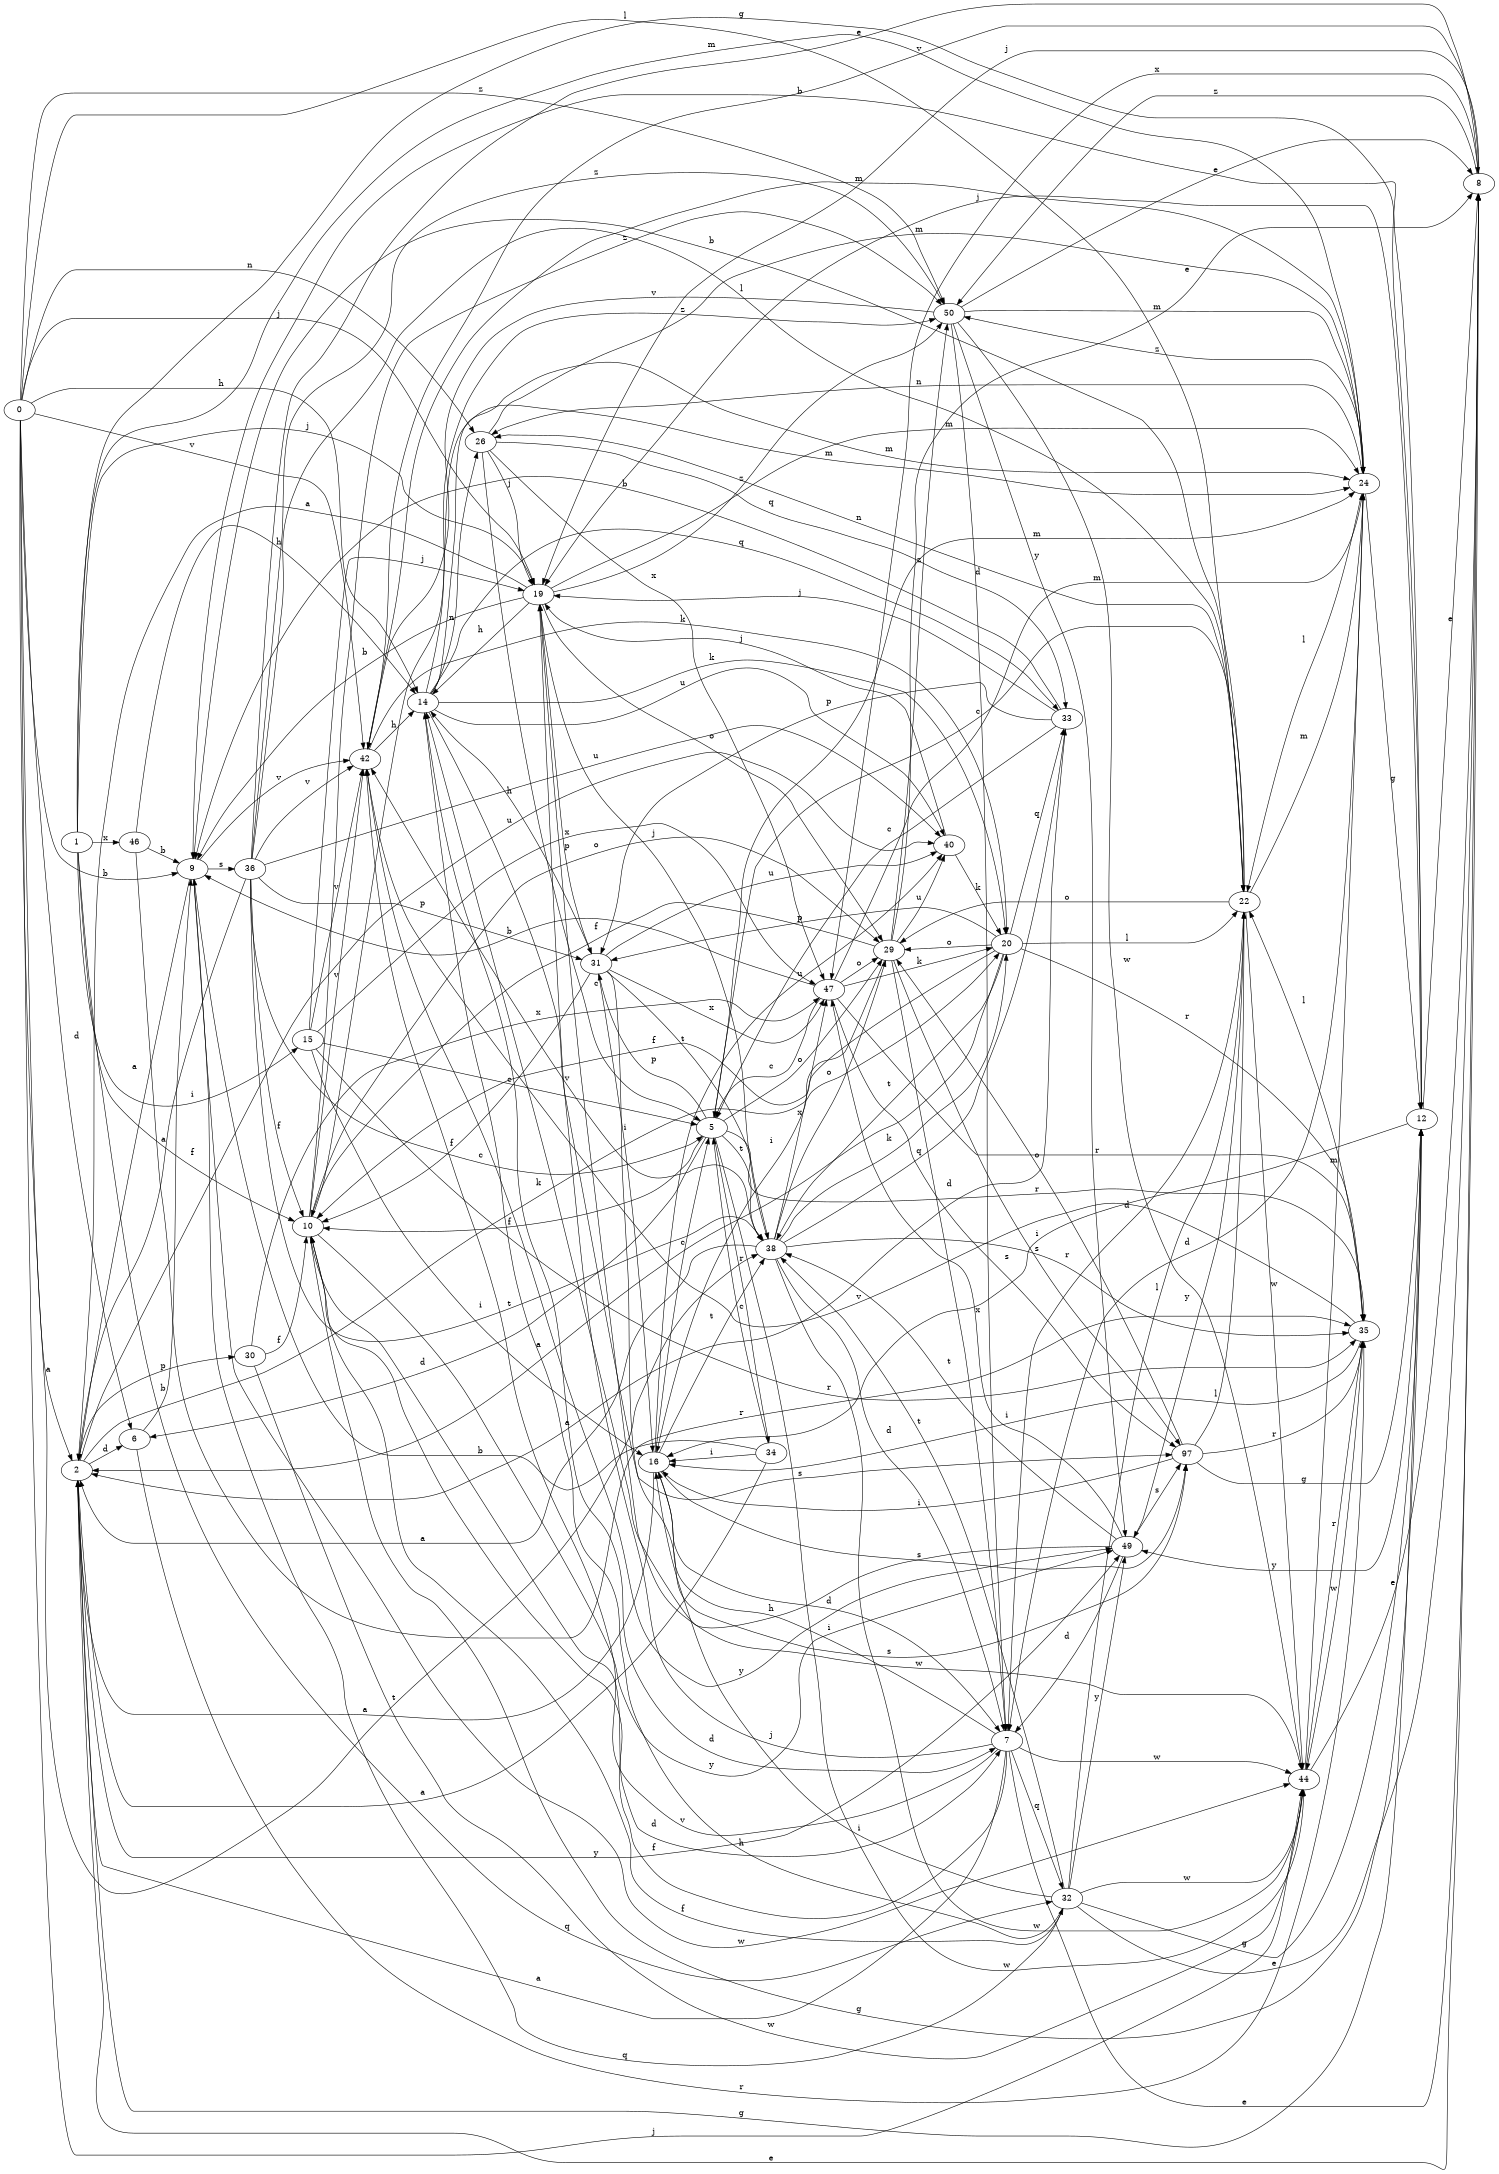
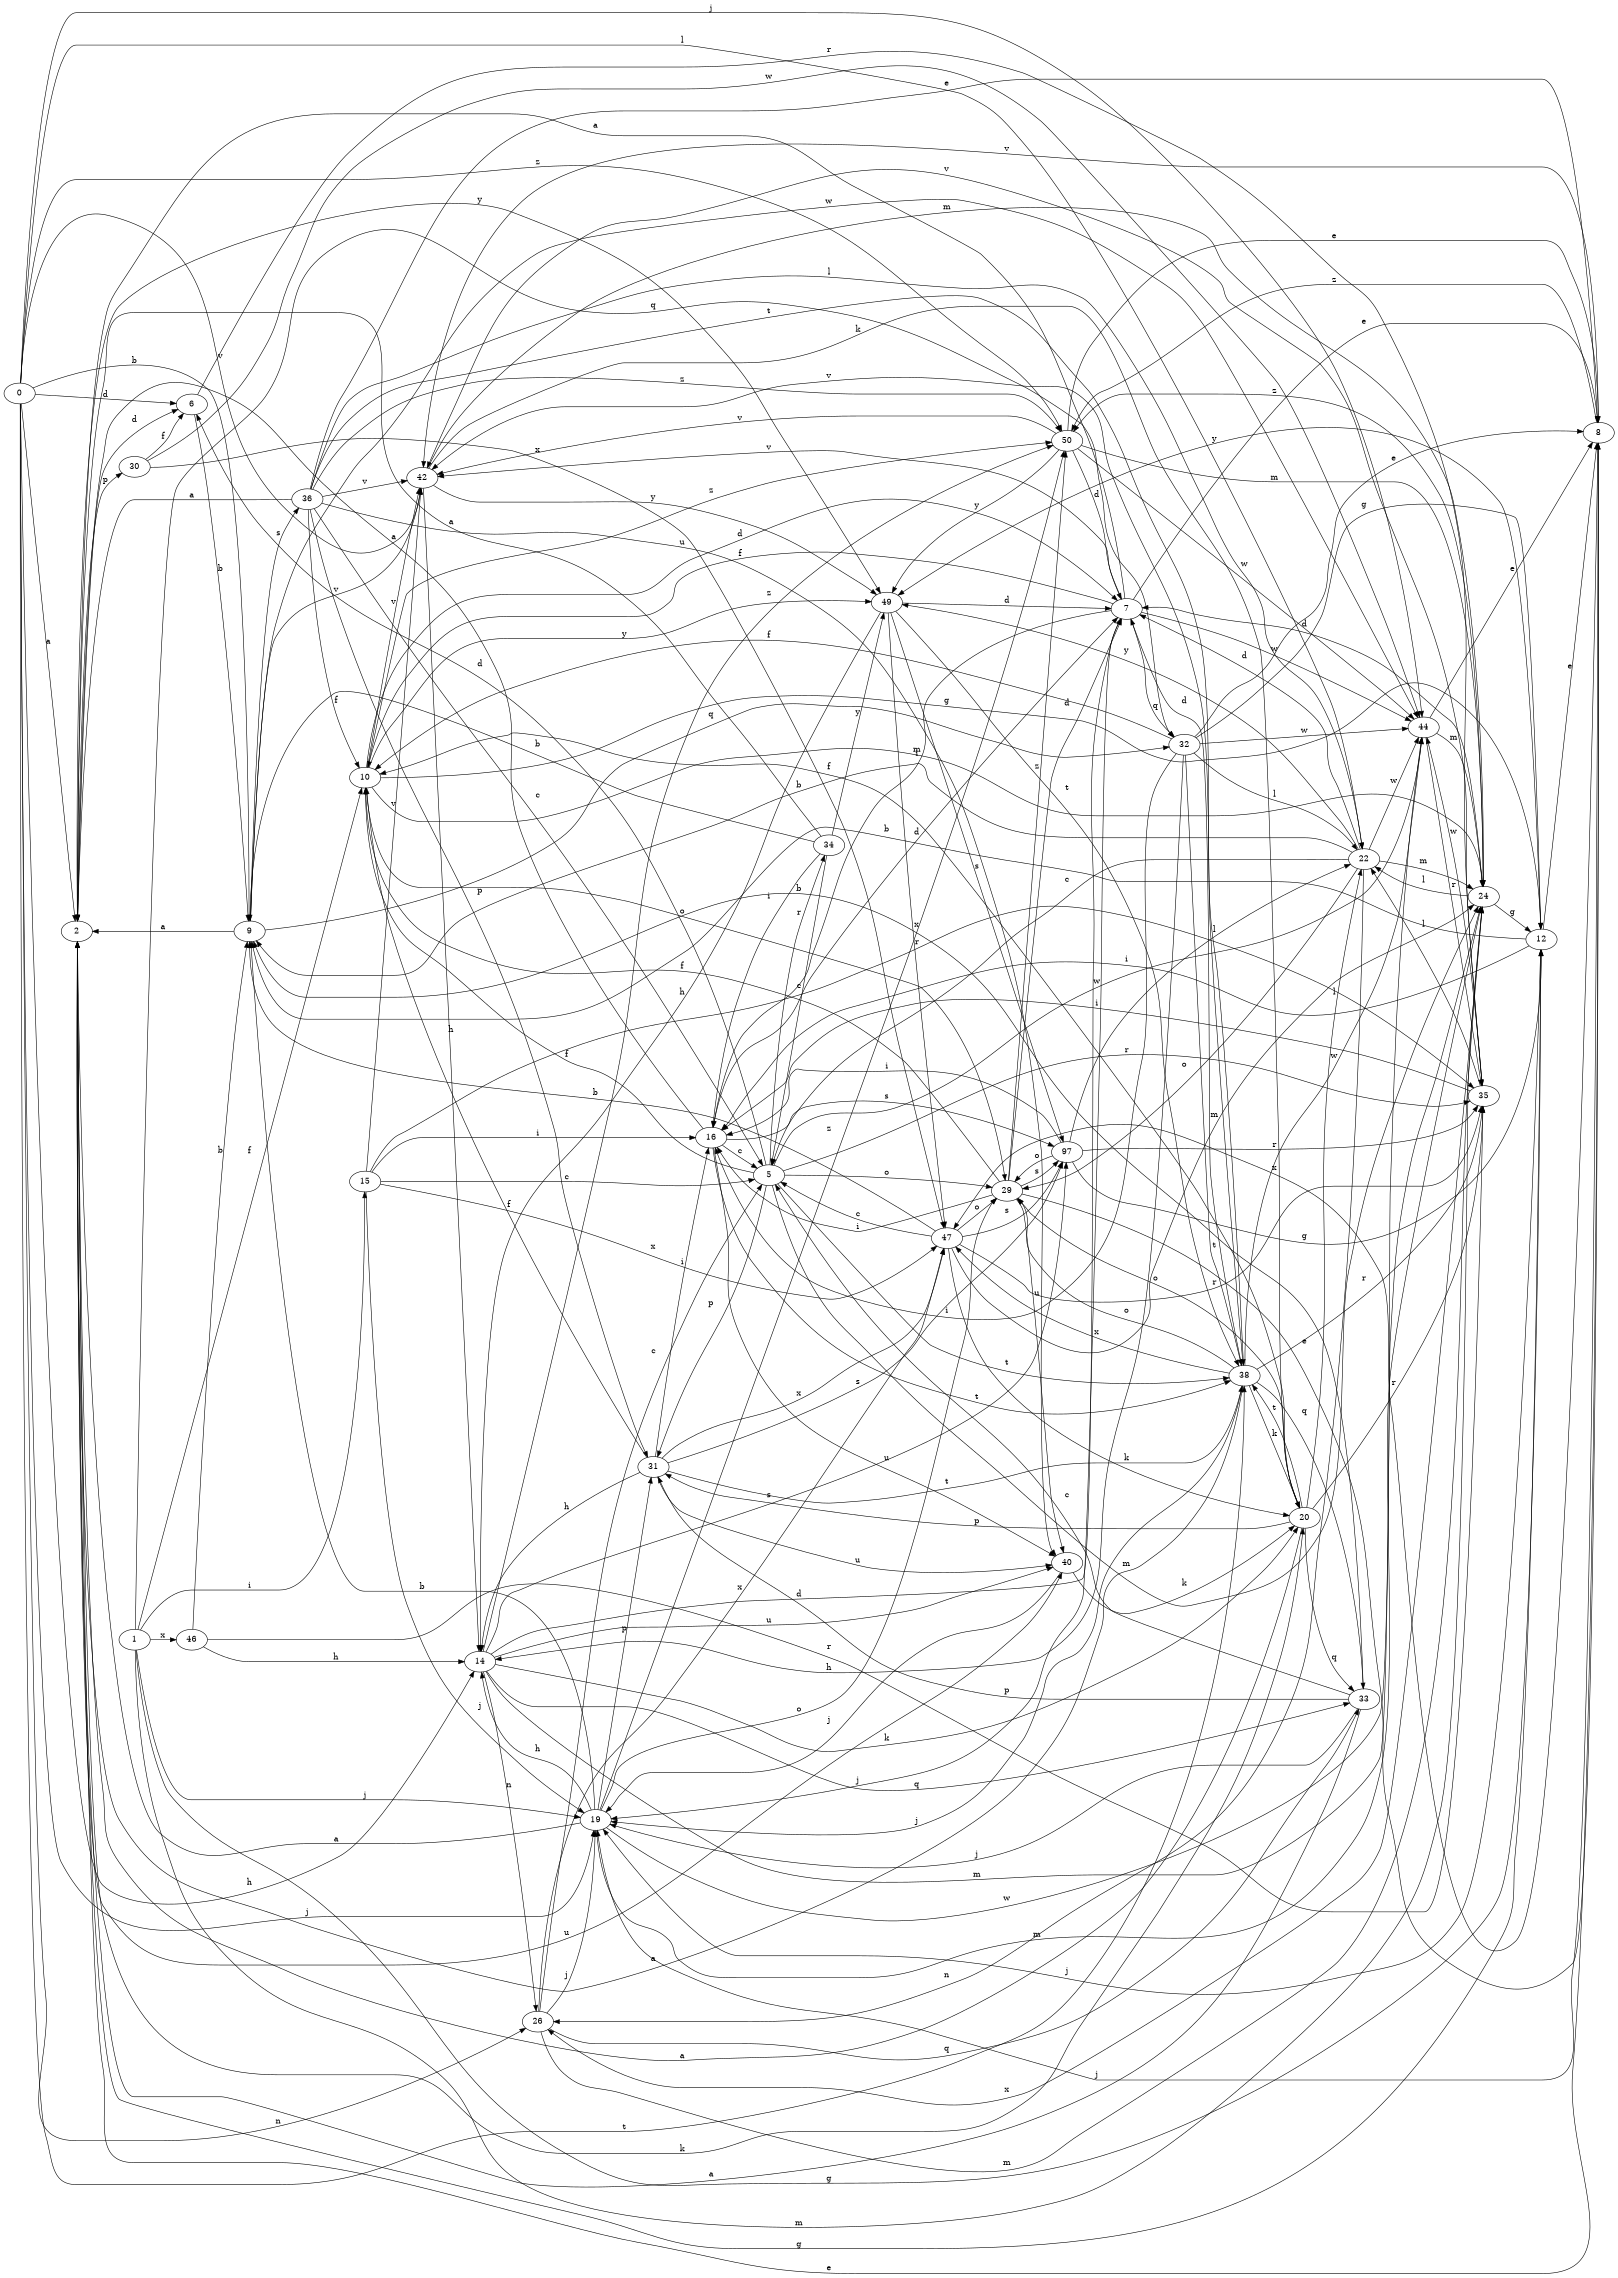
edge "24" -> "26": label "n" -> "x"
edge "30" -> "10": now "30" -> "6"
edge "32" -> "49": now "34" -> "49"
